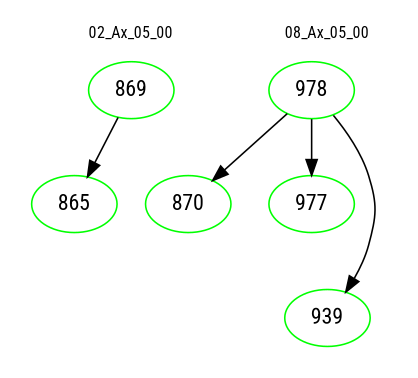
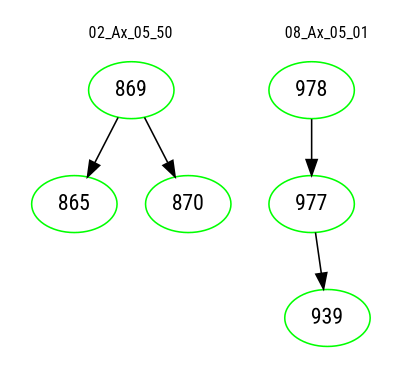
cluster "02_Ax_05_00": label "02_Ax_05_00" -> "02_Ax_05_50"
cluster "08_Ax_05_00": label "08_Ax_05_00" -> "08_Ax_05_01"
edge "978" -> "870": now "869" -> "870"
edge "978" -> "939": now "977" -> "939"
